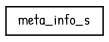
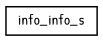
node "meta_info_s": label "meta_info_s" -> "info_info_s"
